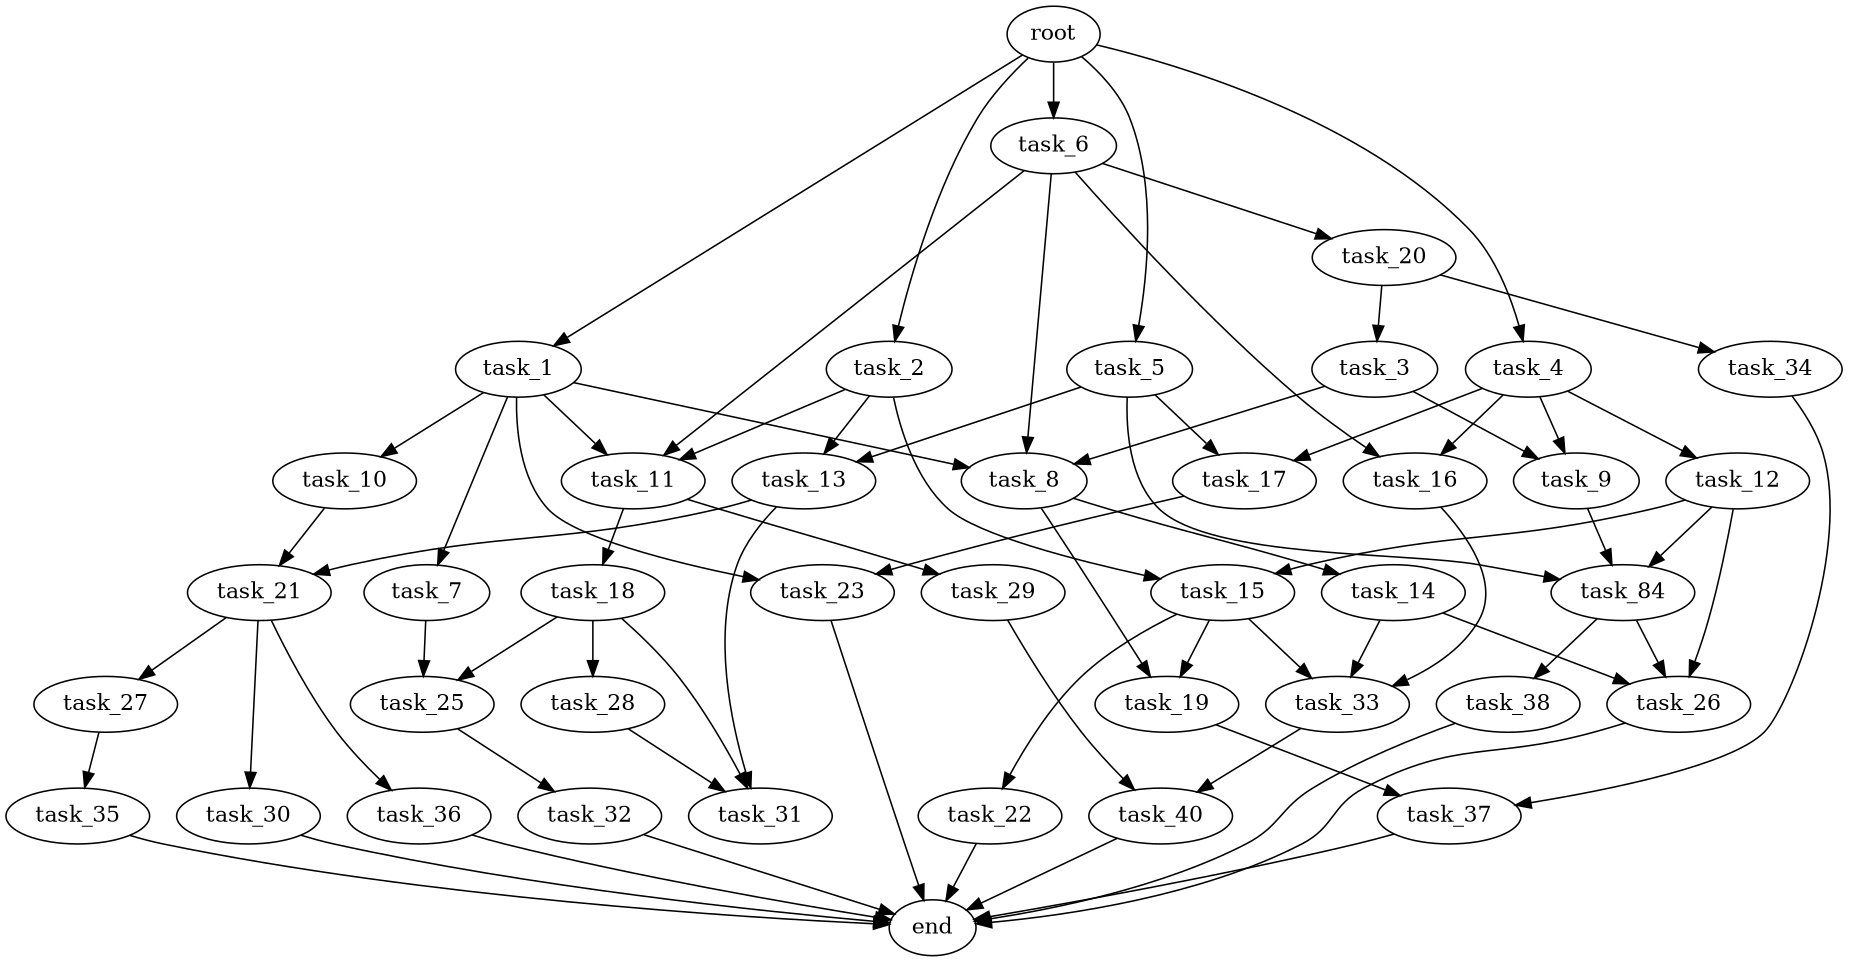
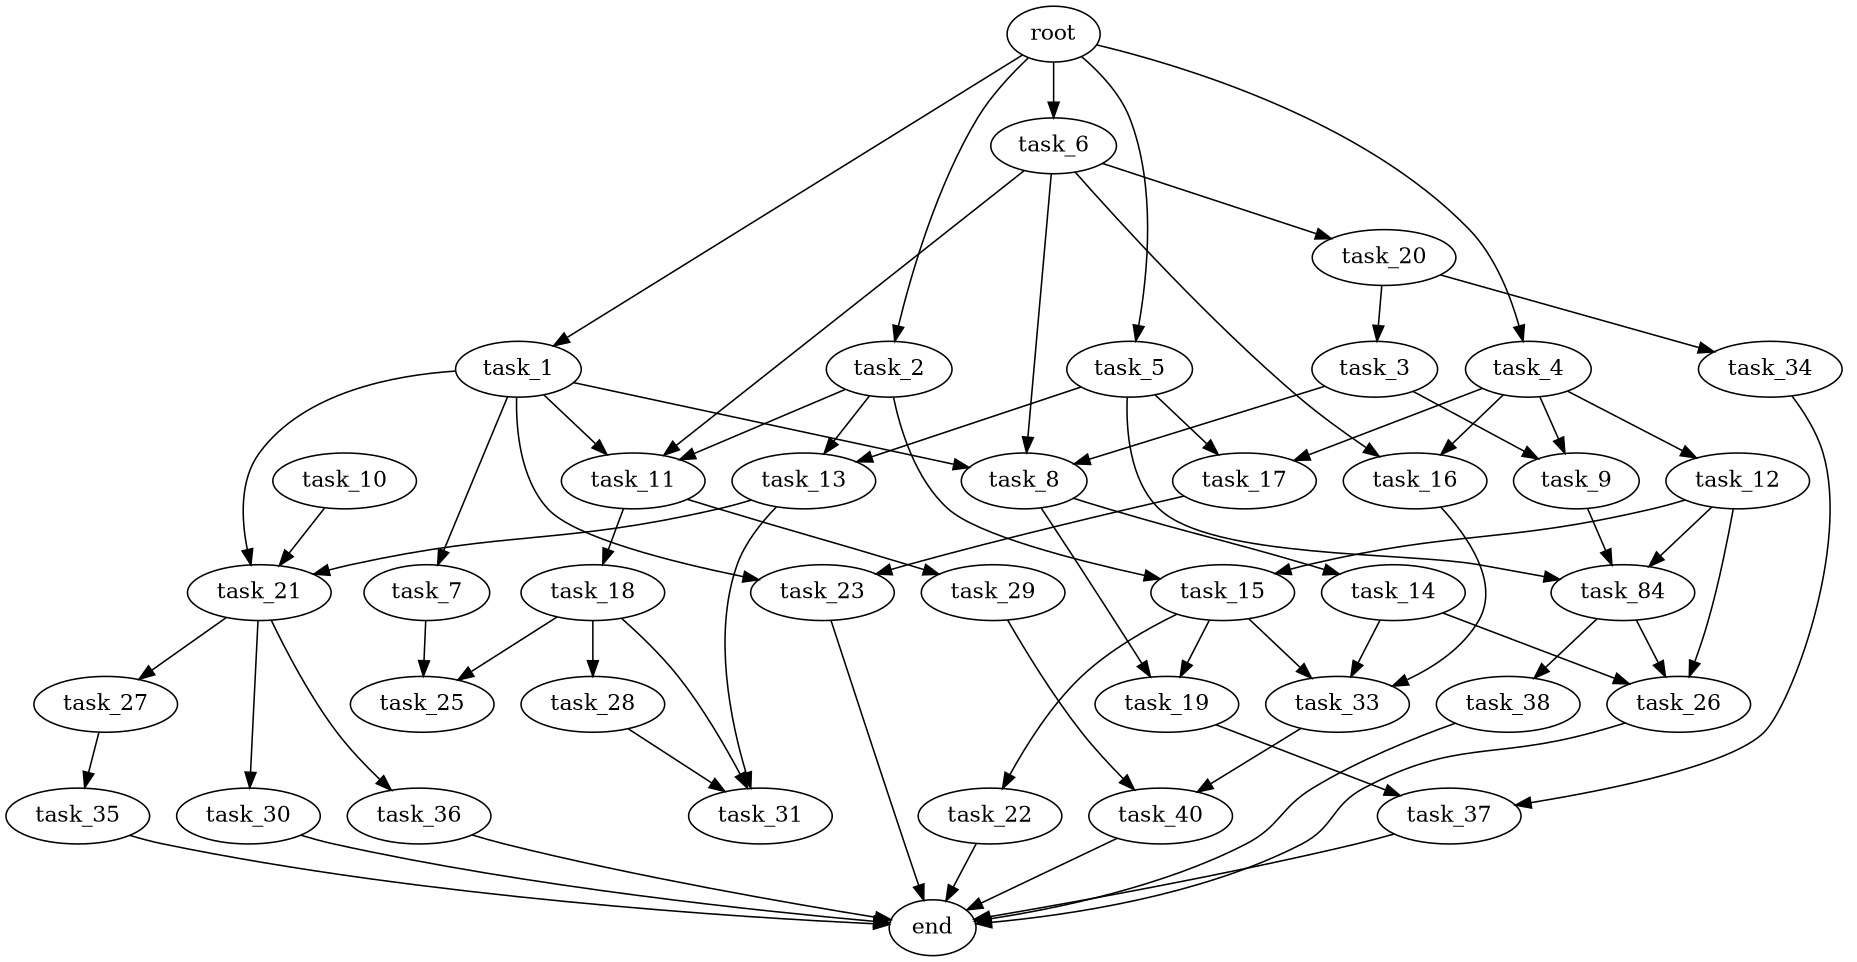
edge "task_1" -> "task_10": now "task_1" -> "task_21"
node "task_32": removed
